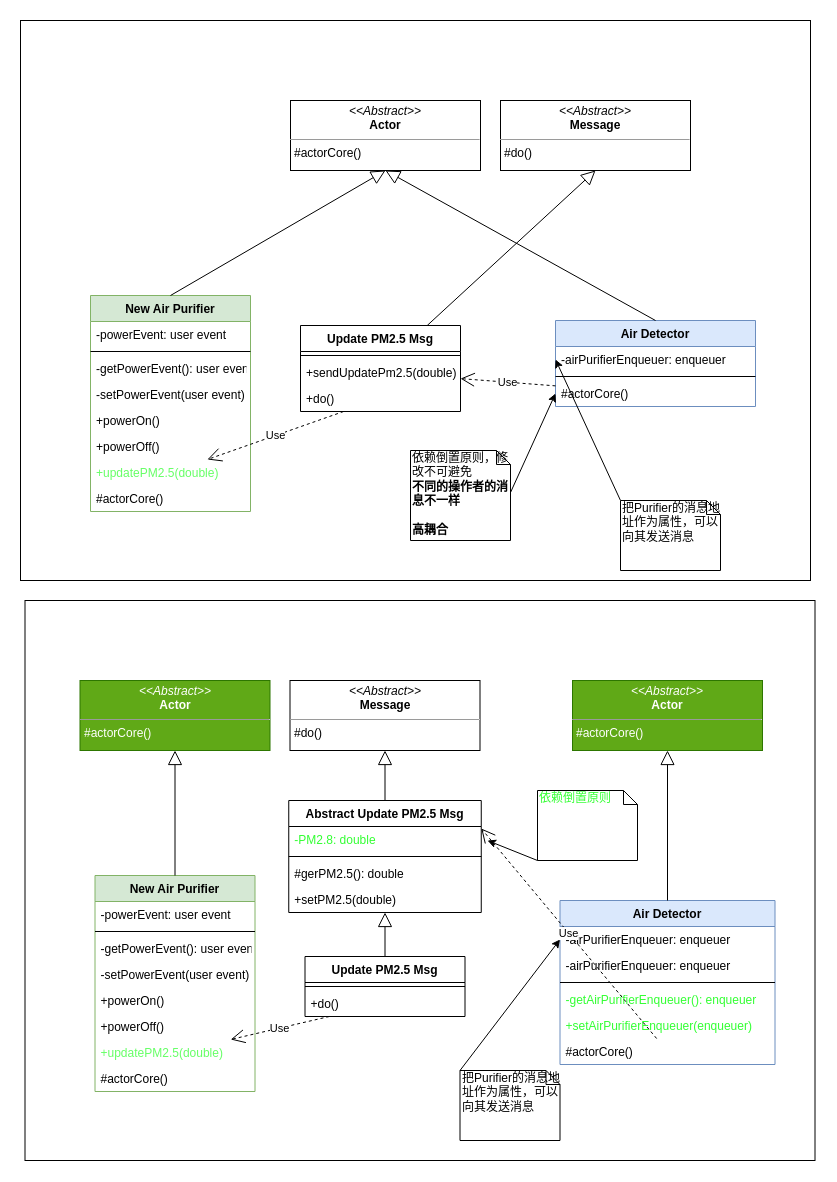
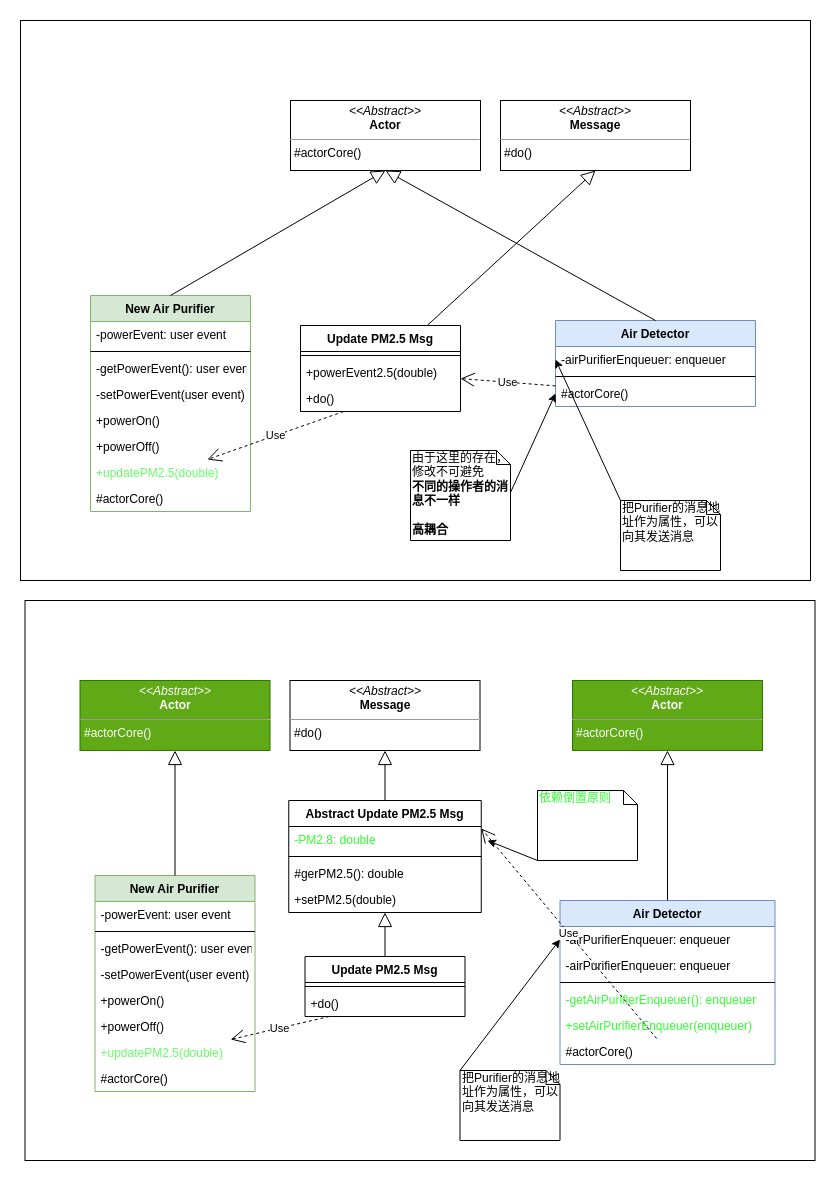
node "+sendUpdatePm2.5(double)": label "+sendUpdatePm2.5(double)" -> "+powerEvent2.5(double)"
node "依赖倒置原则，修改不可避免 不同的操作者的消息不一样 高耦合": label "依赖倒置原则，修改不可避免 不同的操作者的消息不一样 高耦合" -> "由于这里的存在，修改不可避免 不同的操作者的消息不一样 高耦合"
